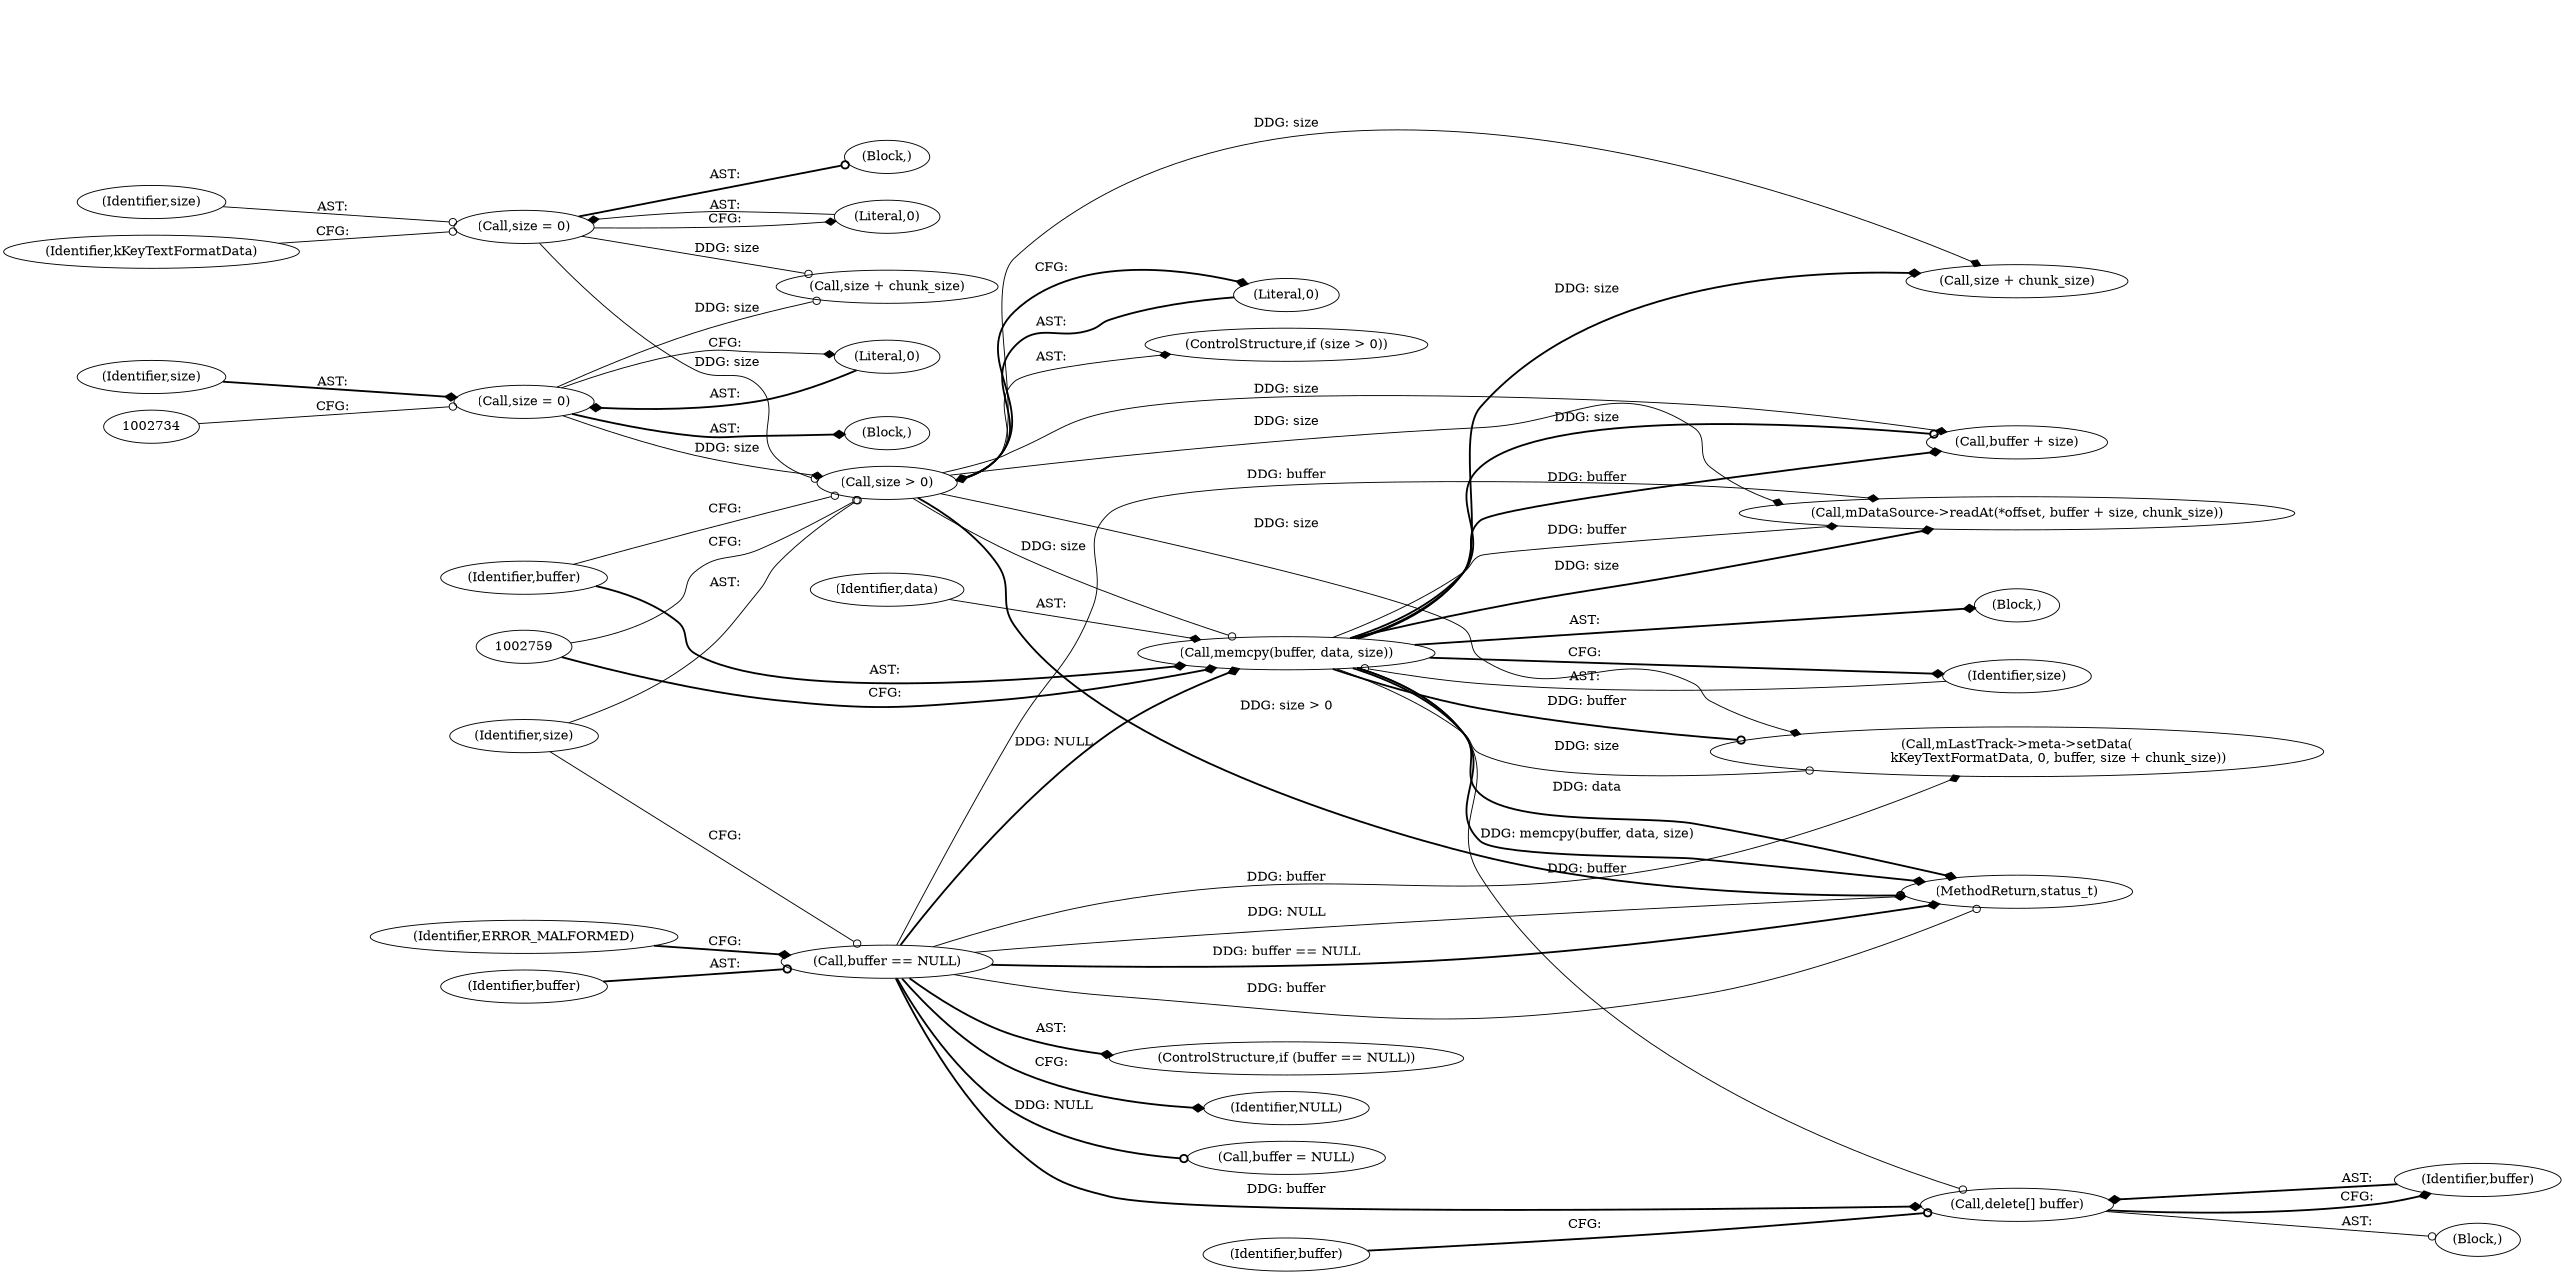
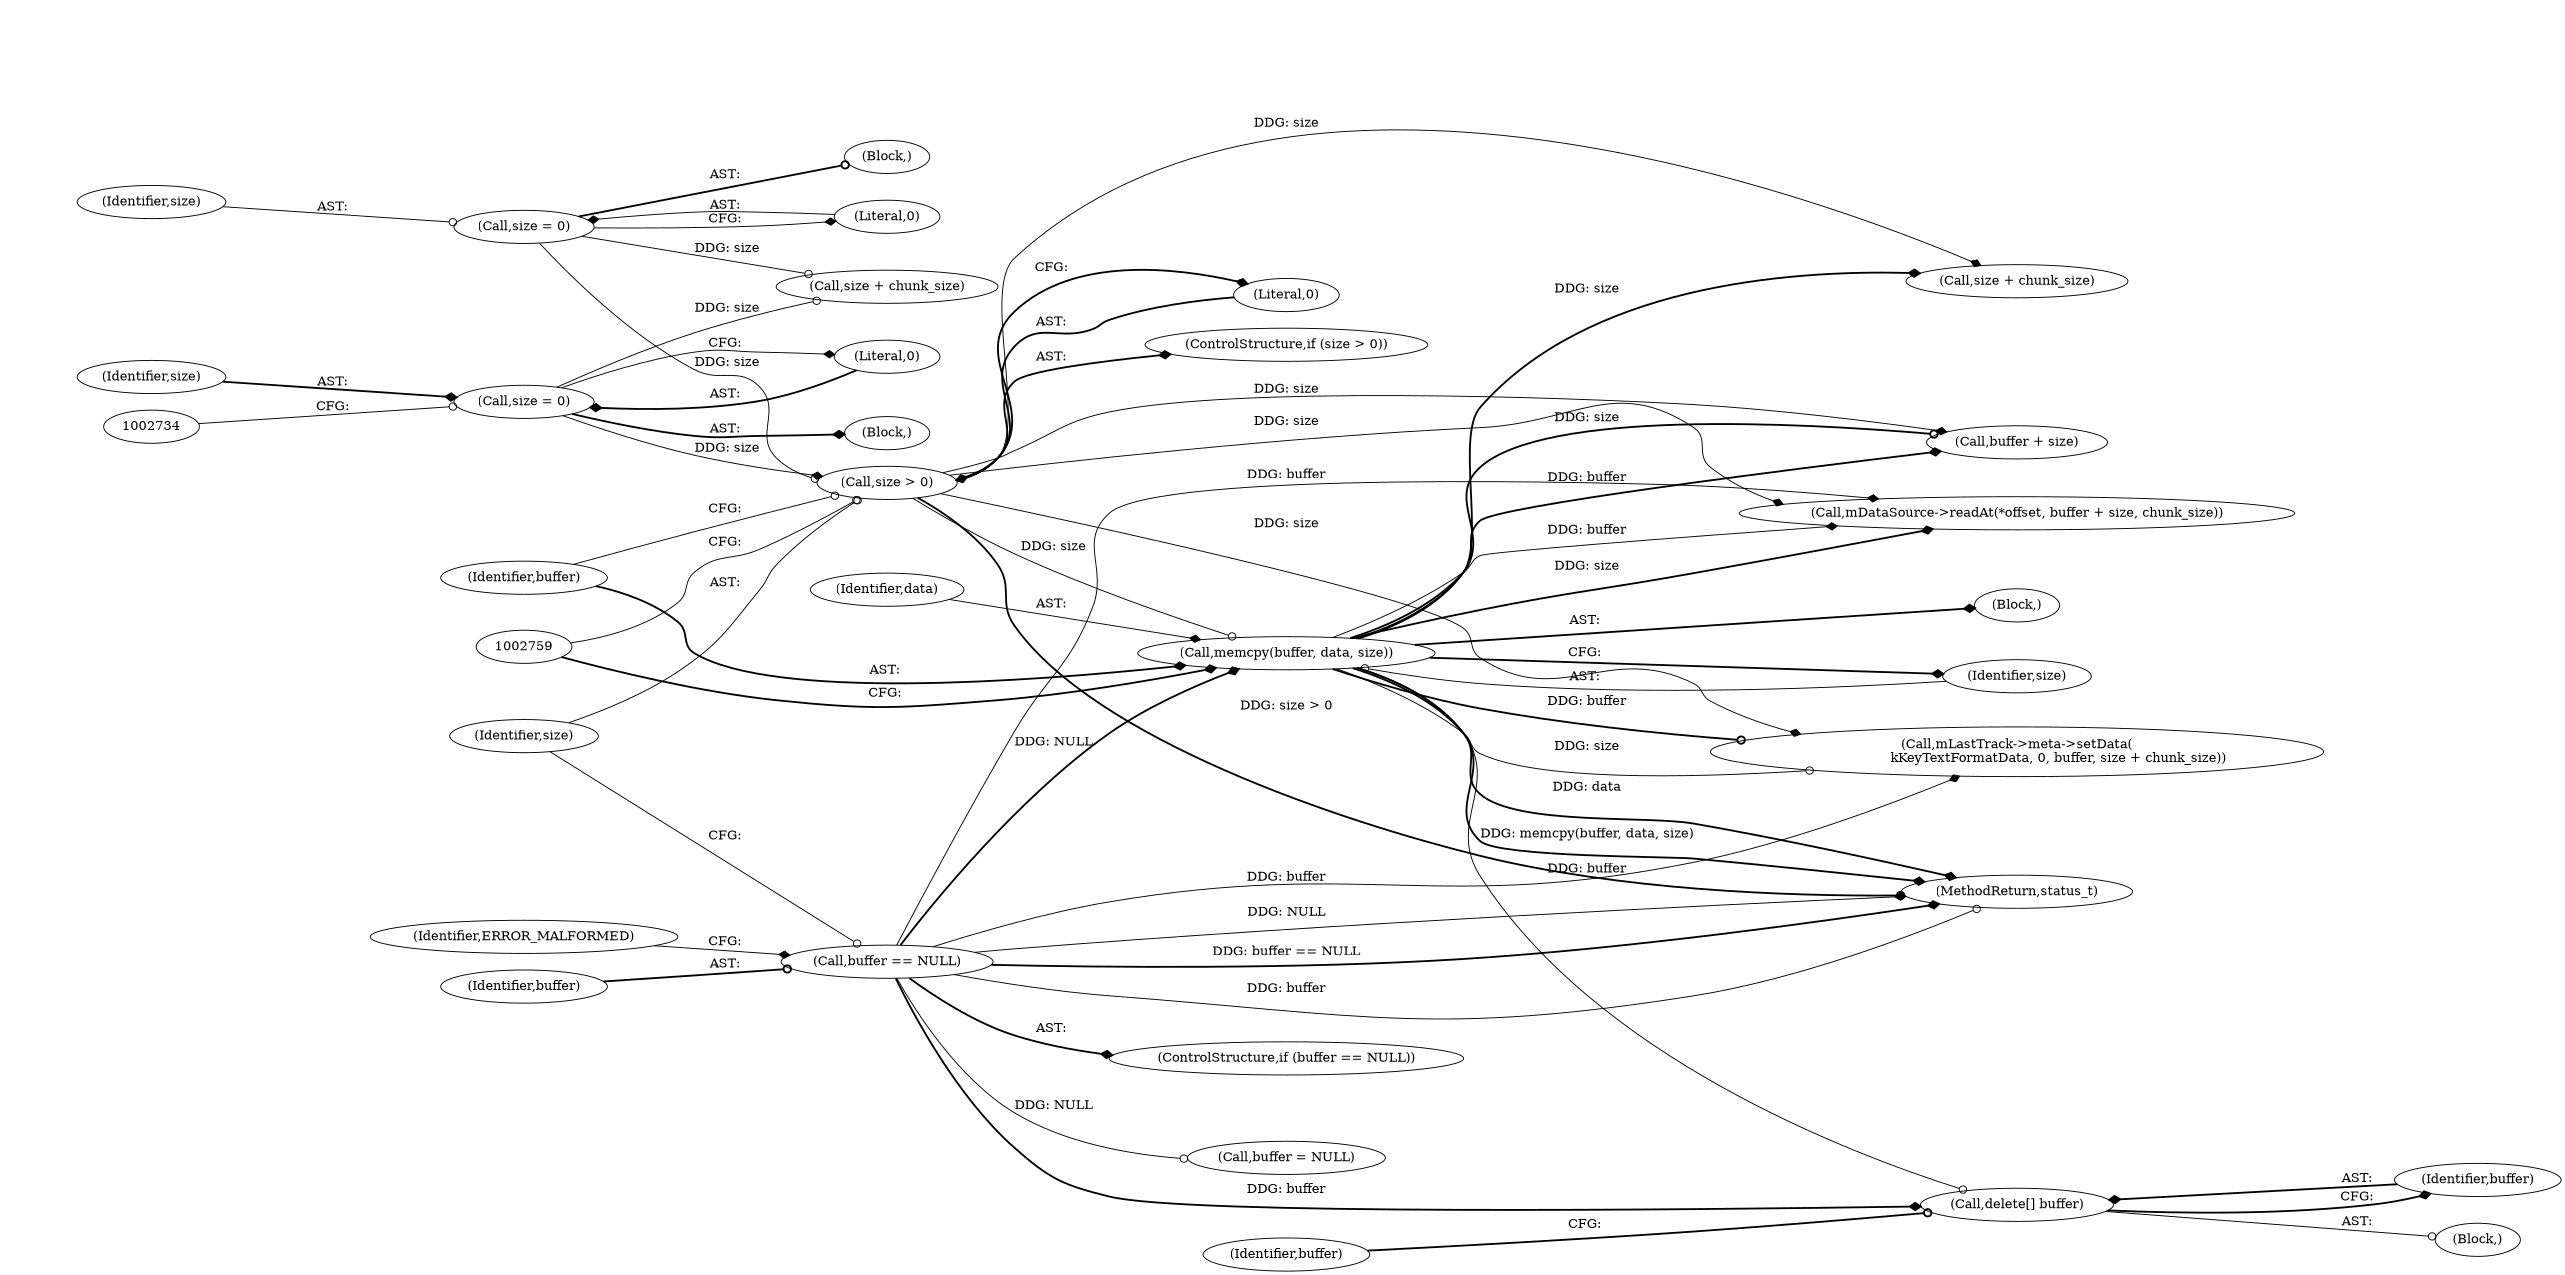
node "(Identifier,kKeyTextFormatData)": removed
edge "(Call,size > 0)" -> "(ControlStructure,if (size > 0))": style solid -> bold
edge "(Identifier,ERROR_MALFORMED)" -> "(Call,buffer == NULL)": style bold -> solid
node "(Identifier,NULL)": removed
edge "(Call,buffer == NULL)" -> "(Call,buffer = NULL)": style bold -> solid
